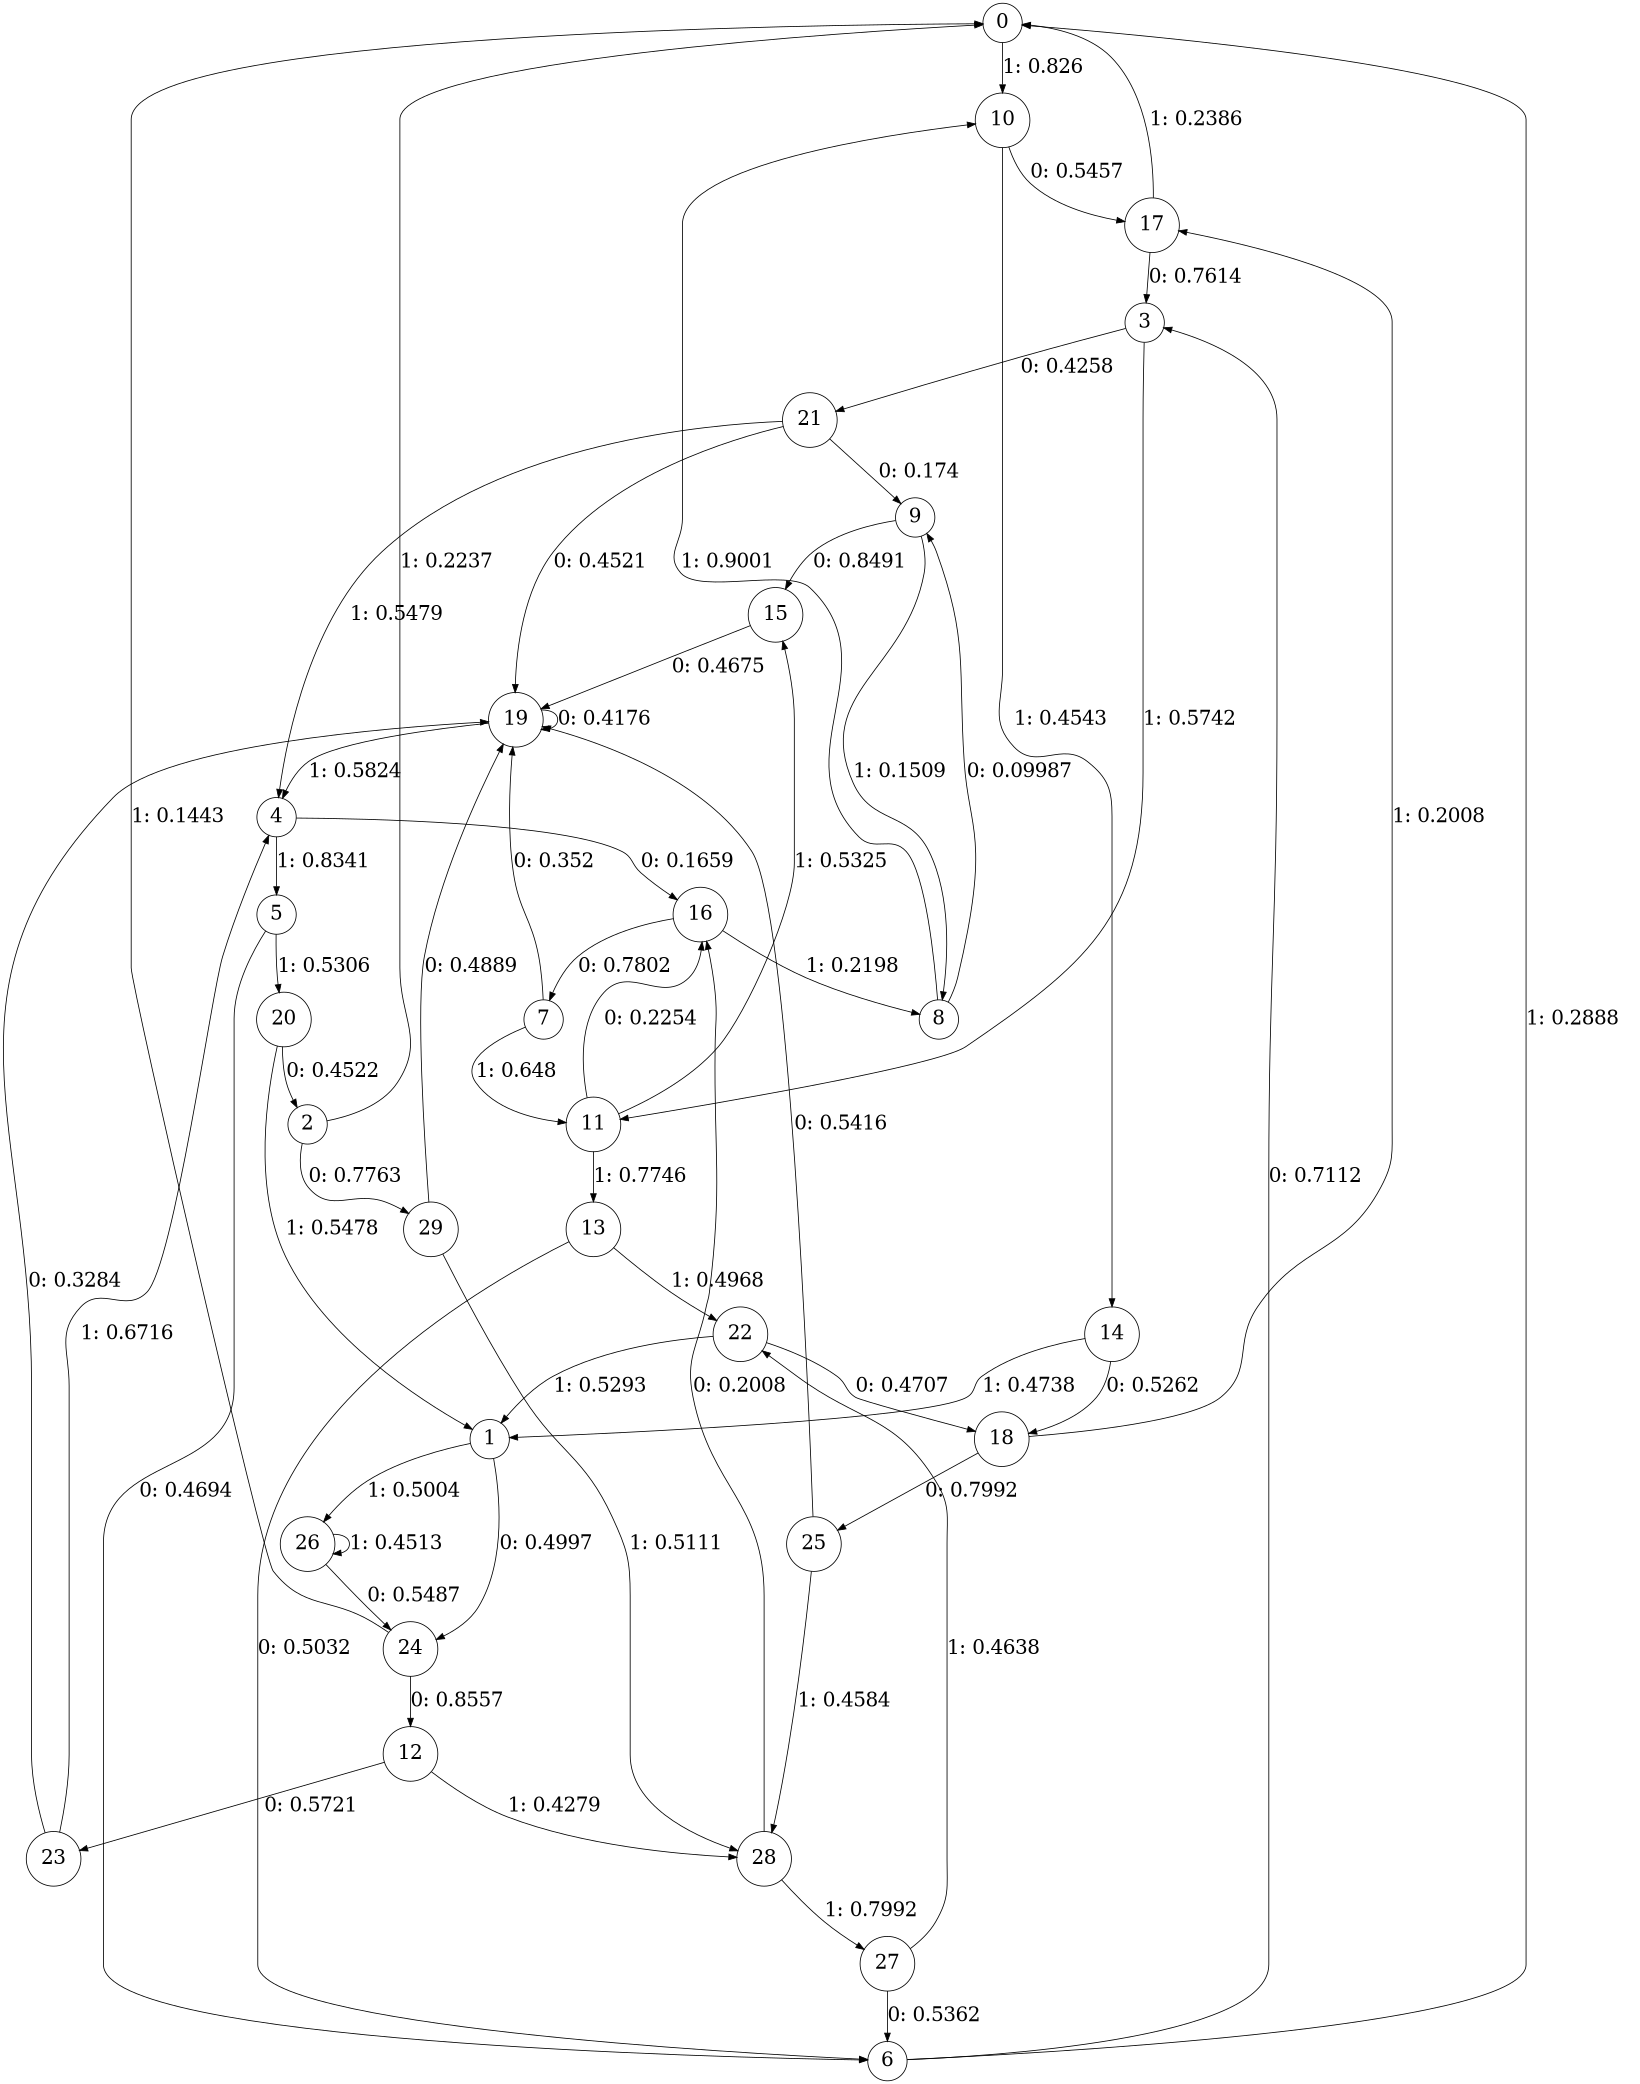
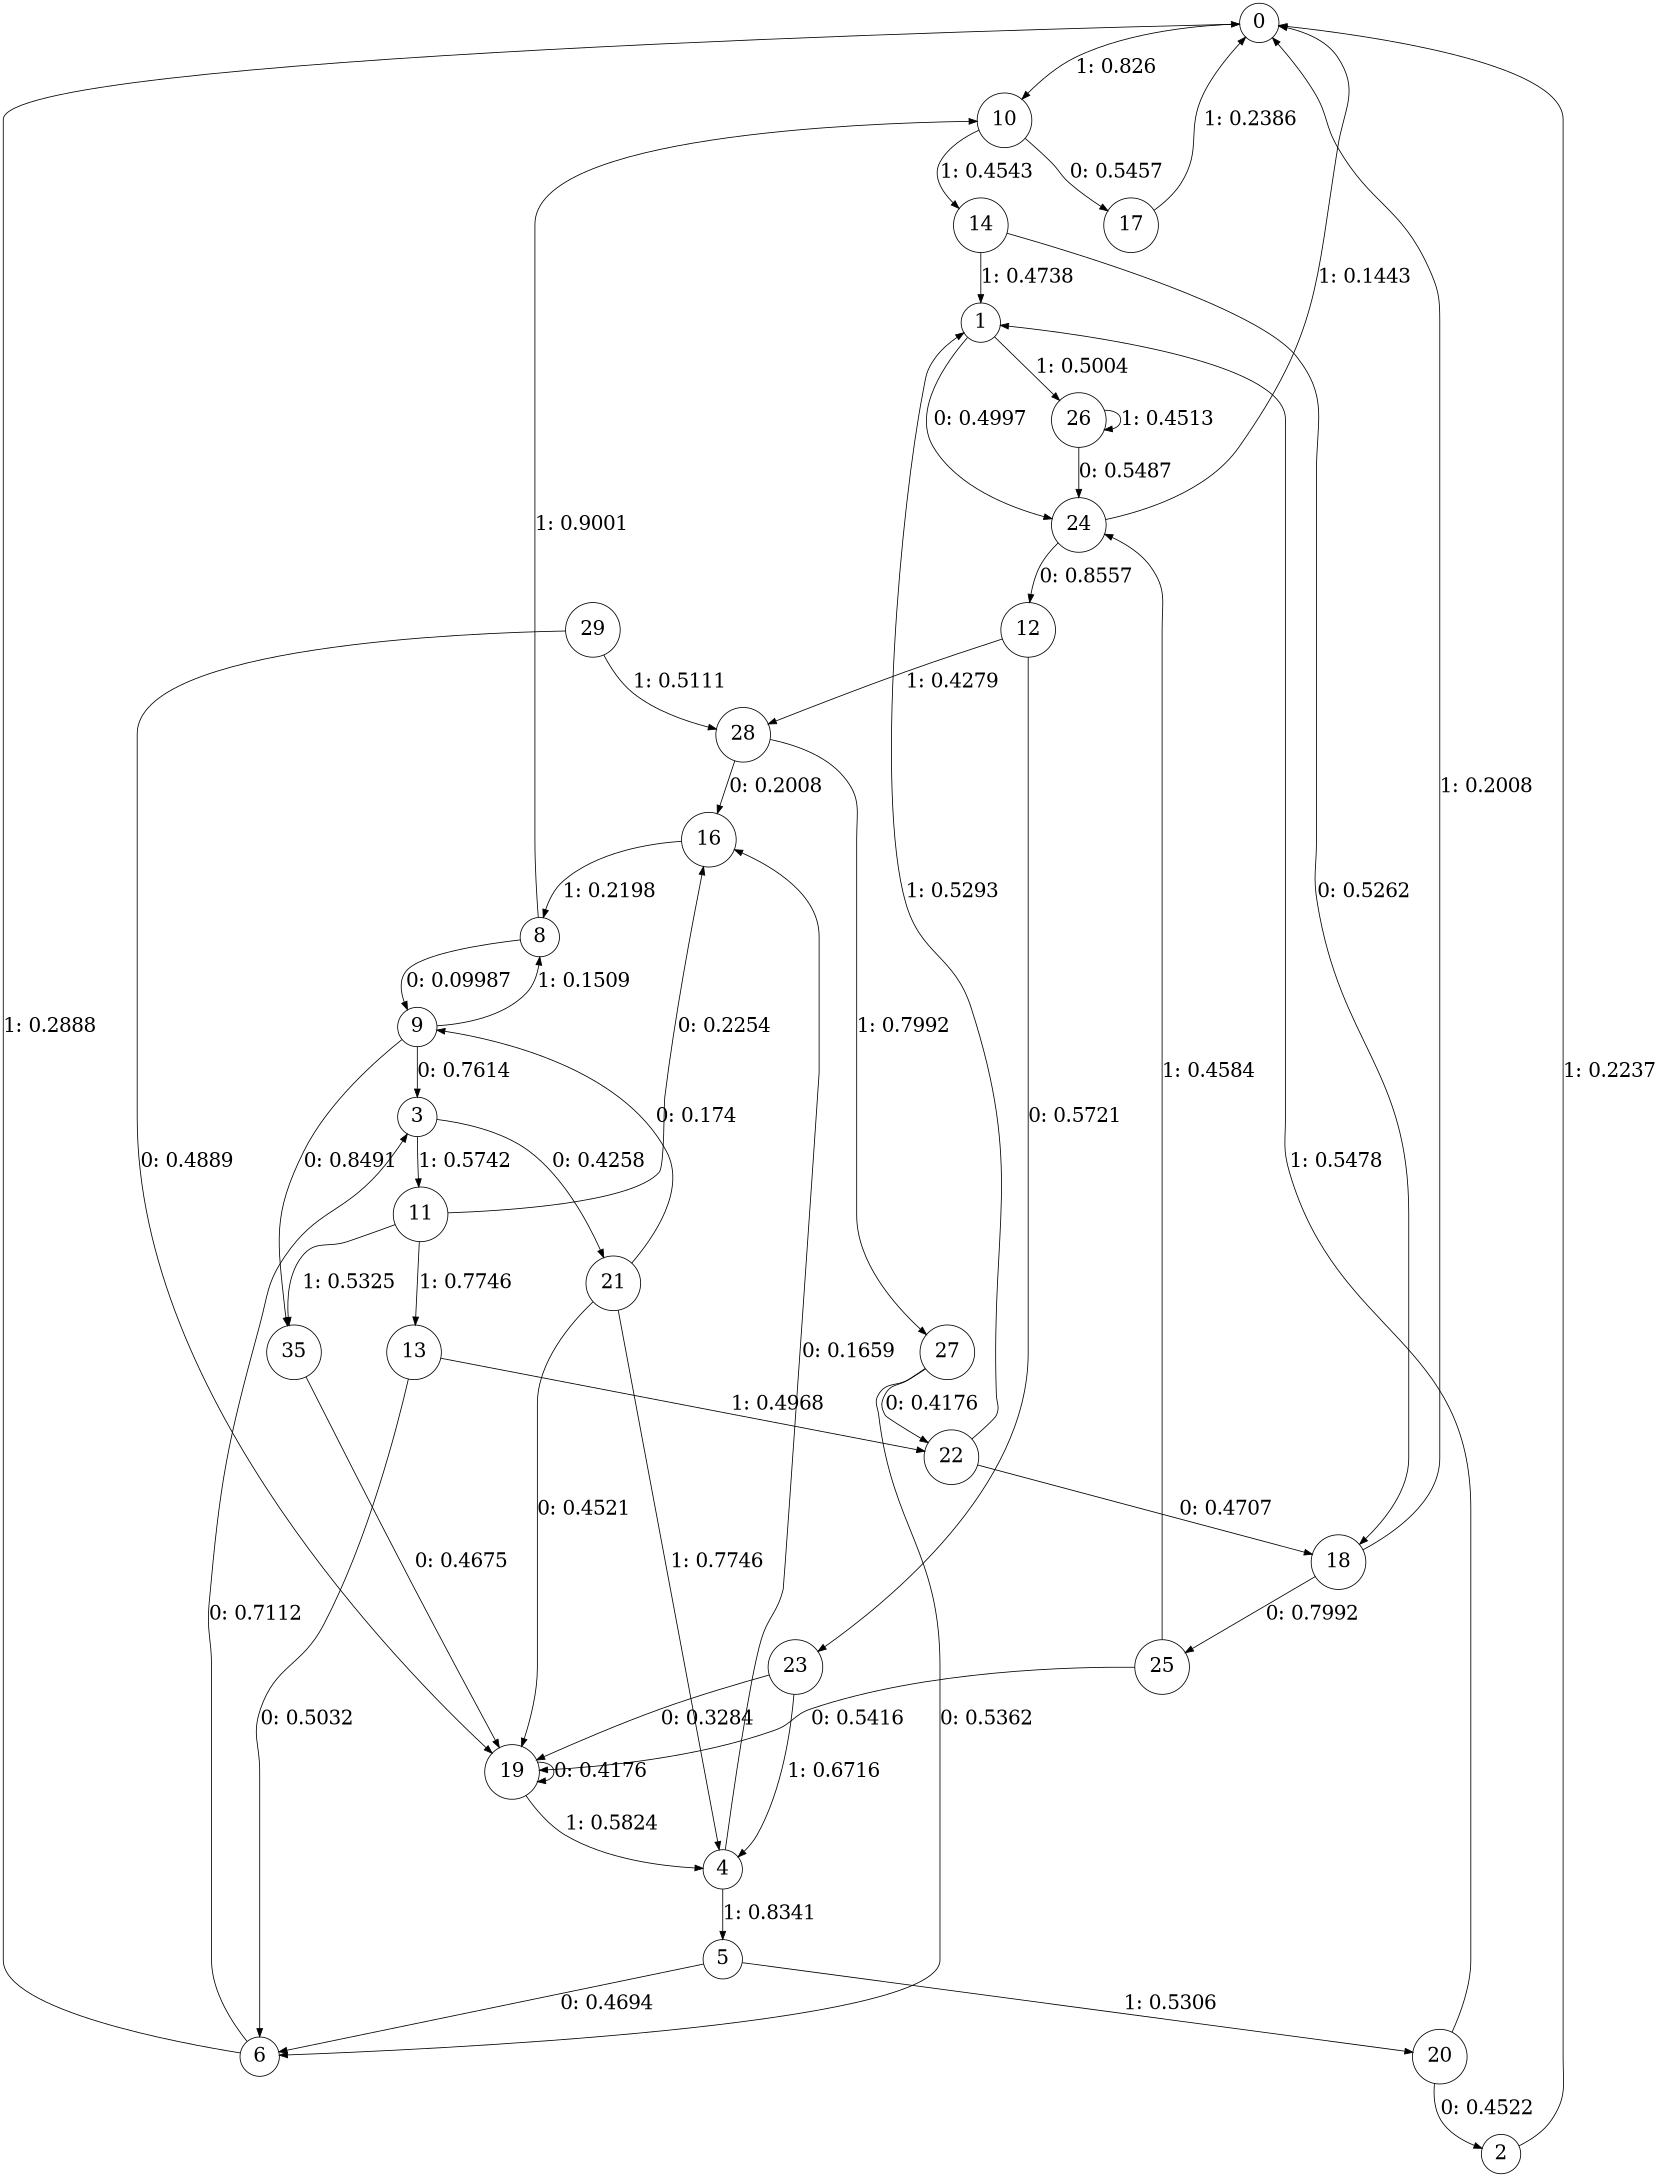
edge "17" -> "3": now "9" -> "3"
edge "21" -> "4": label "1: 0.5479   " -> "1: 0.7746   "
node "15": label "15" -> "35"
edge "18" -> "17": now "18" -> "0"
node "7": removed
edge "2" -> "29": removed, label "0: 0.7763"
edge "27" -> "22": label "1: 0.4638   " -> "0: 0.4176   "
edge "25" -> "28": now "25" -> "24"
